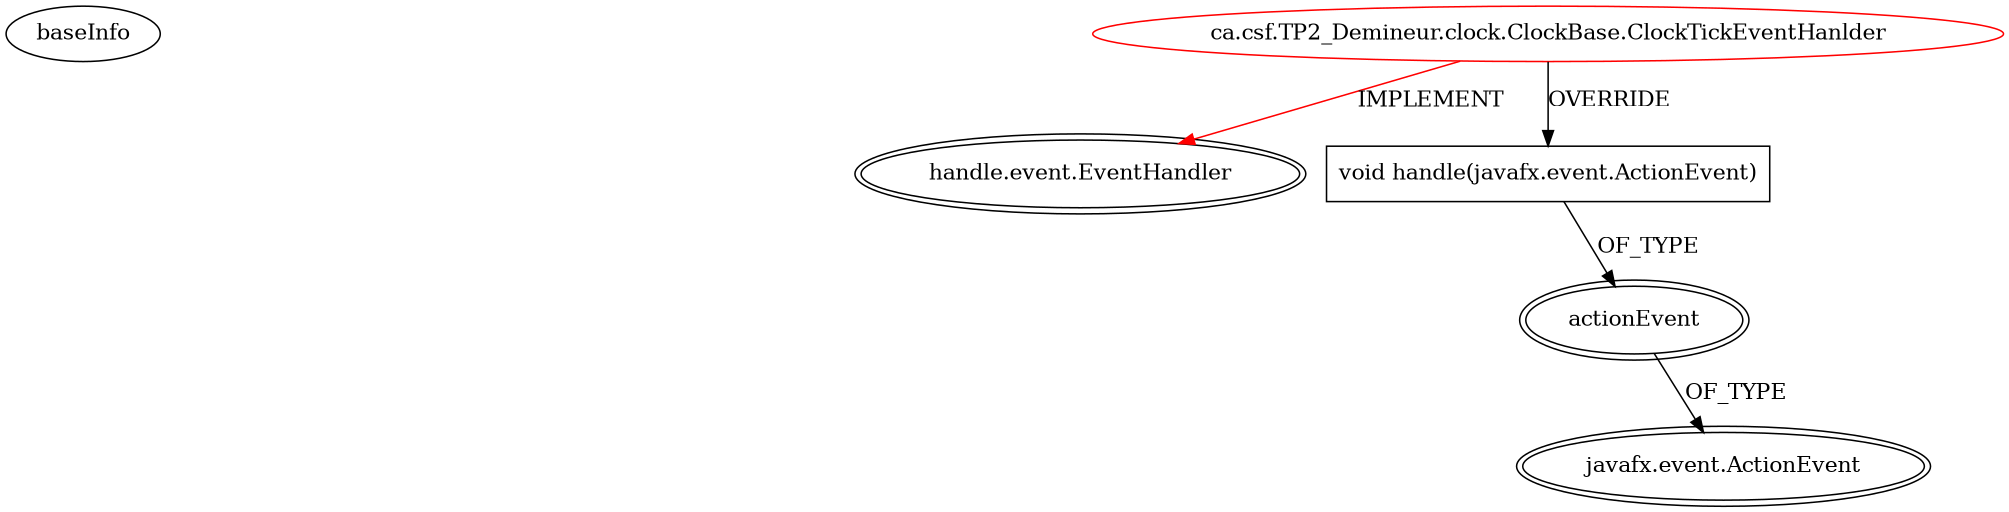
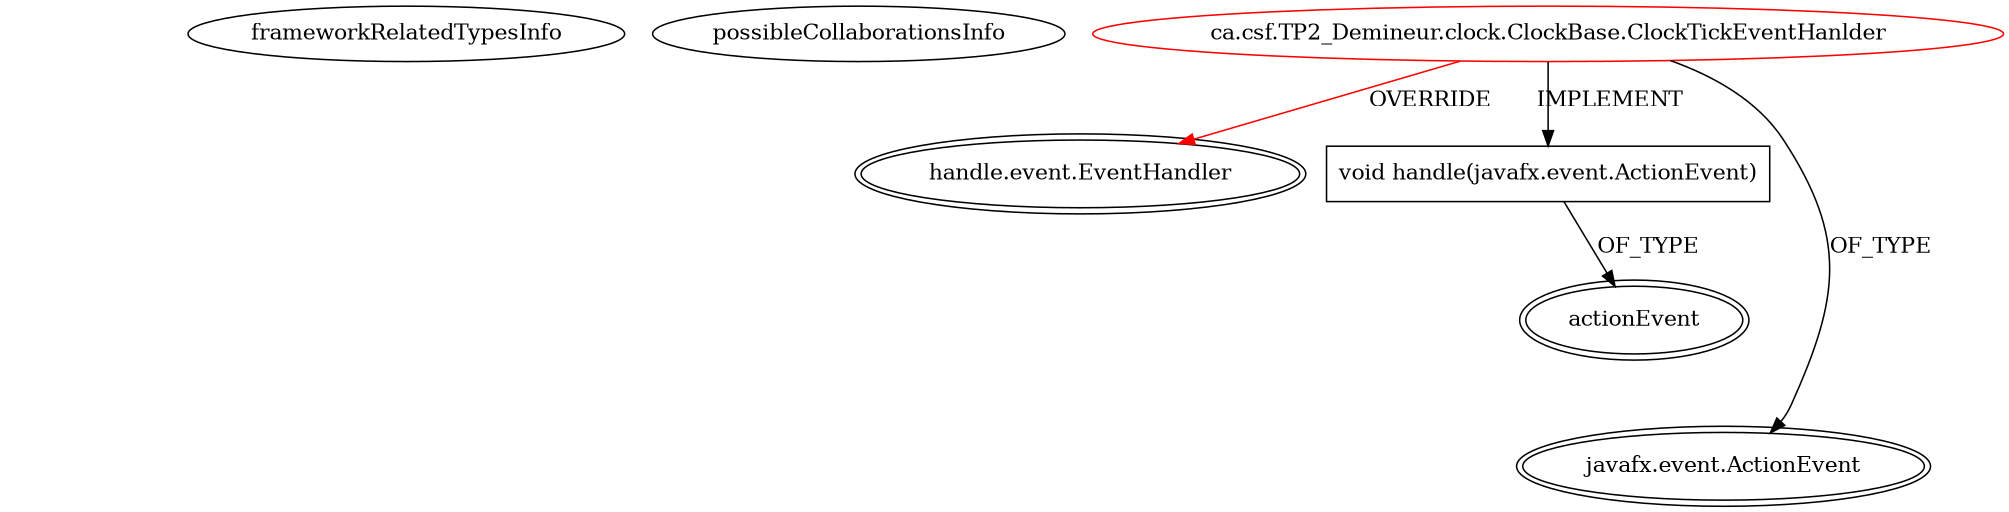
node "baseInfo": removed
node "frameworkRelatedTypesInfo": added
node "possibleCollaborationsInfo": added
edge "ca.csf.TP2_Demineur.clock.ClockBase.ClockTickEventHanlder" -> "handle.event.EventHandler": label "IMPLEMENT" -> "OVERRIDE"
edge "ca.csf.TP2_Demineur.clock.ClockBase.ClockTickEventHanlder" -> "void handle(javafx.event.ActionEvent)": label "OVERRIDE" -> "IMPLEMENT"
edge "actionEvent" -> "javafx.event.ActionEvent": now "ca.csf.TP2_Demineur.clock.ClockBase.ClockTickEventHanlder" -> "javafx.event.ActionEvent"
